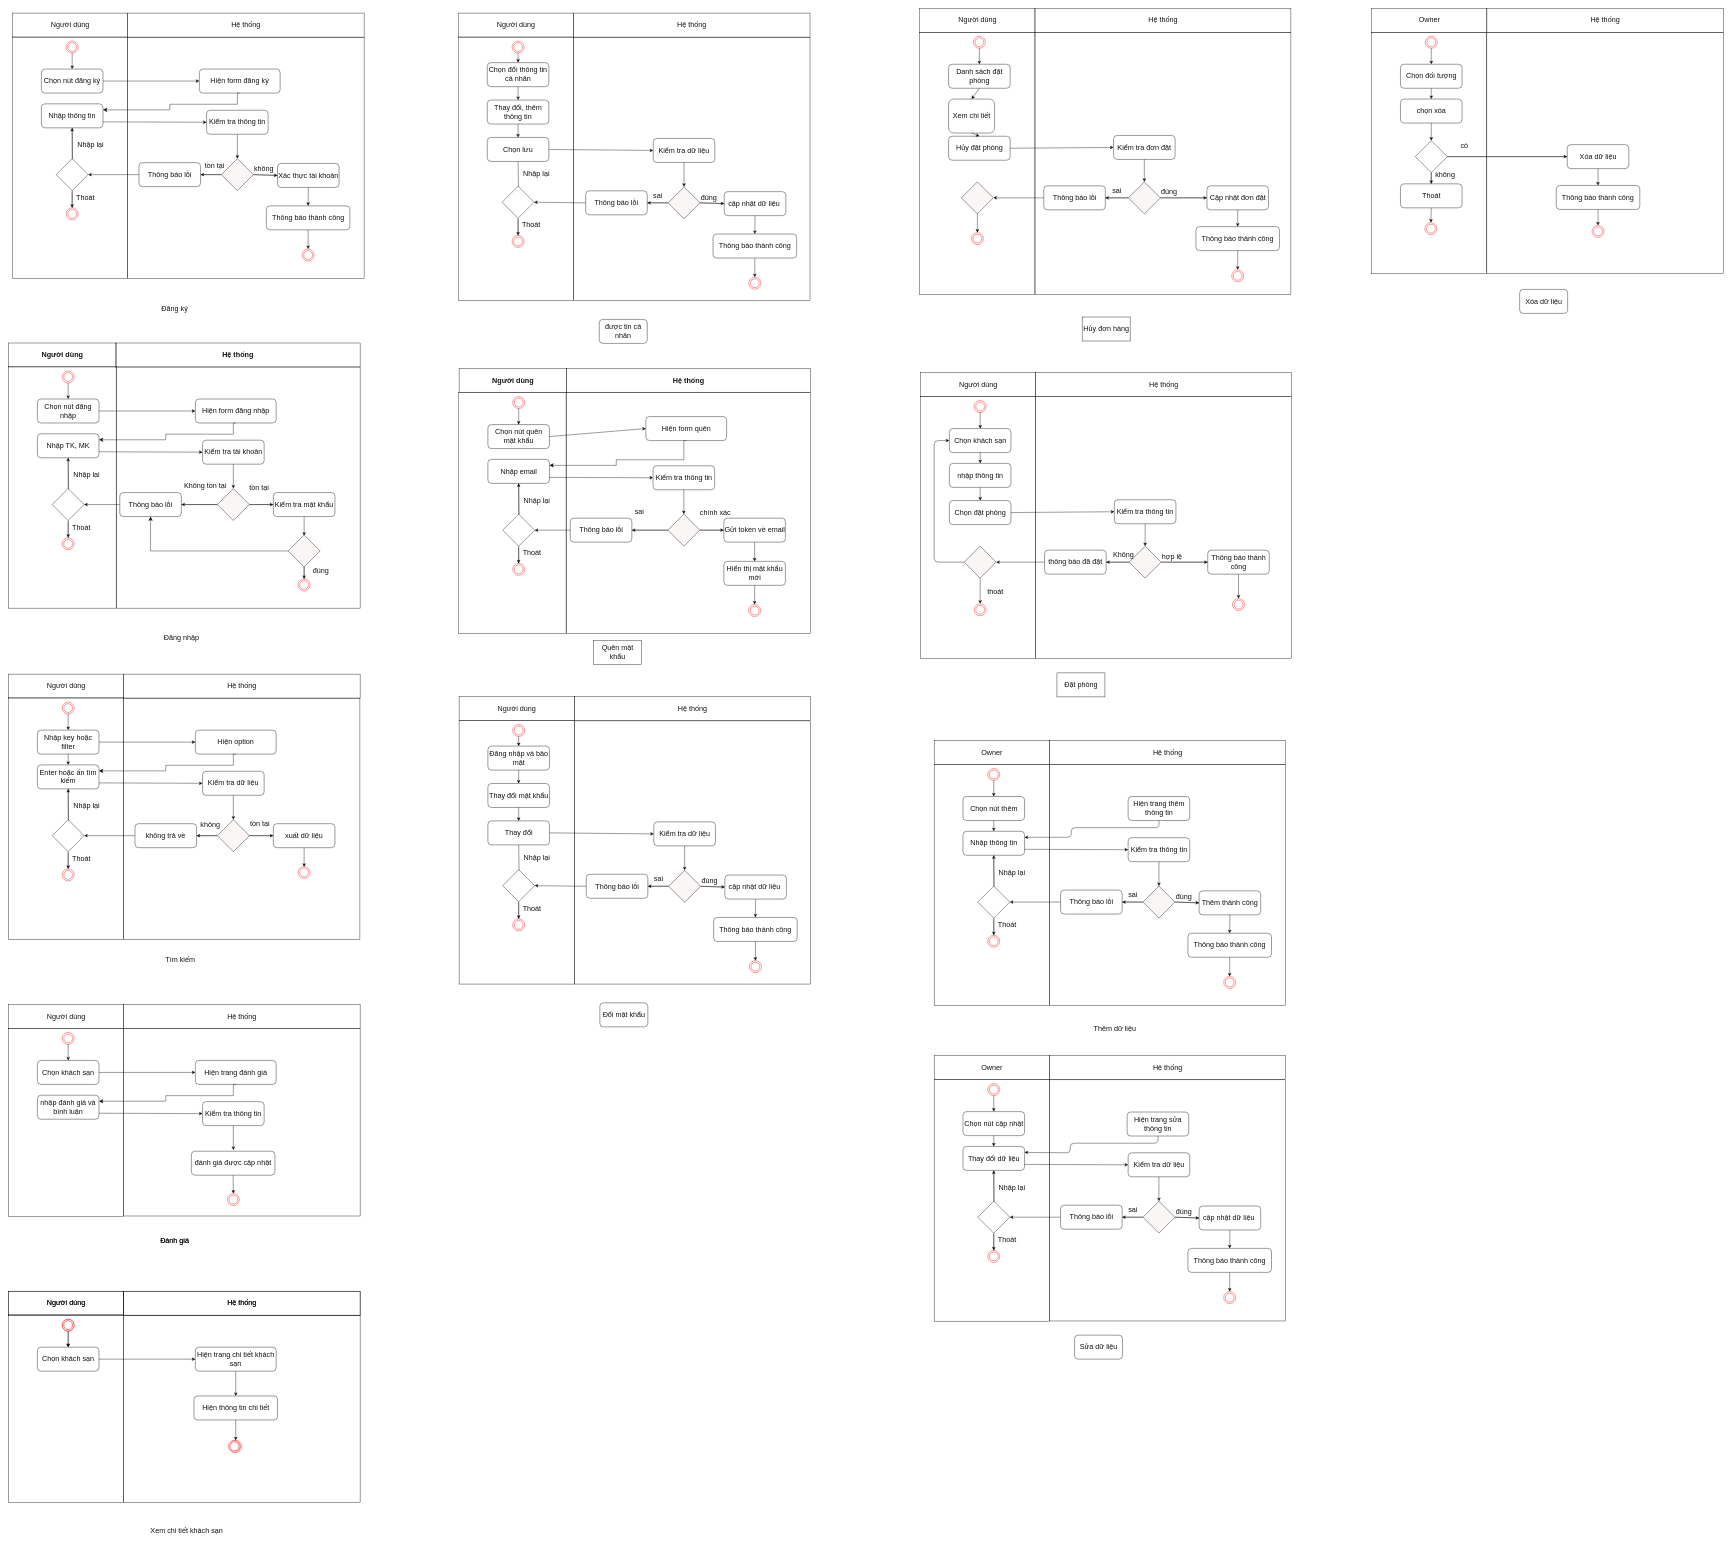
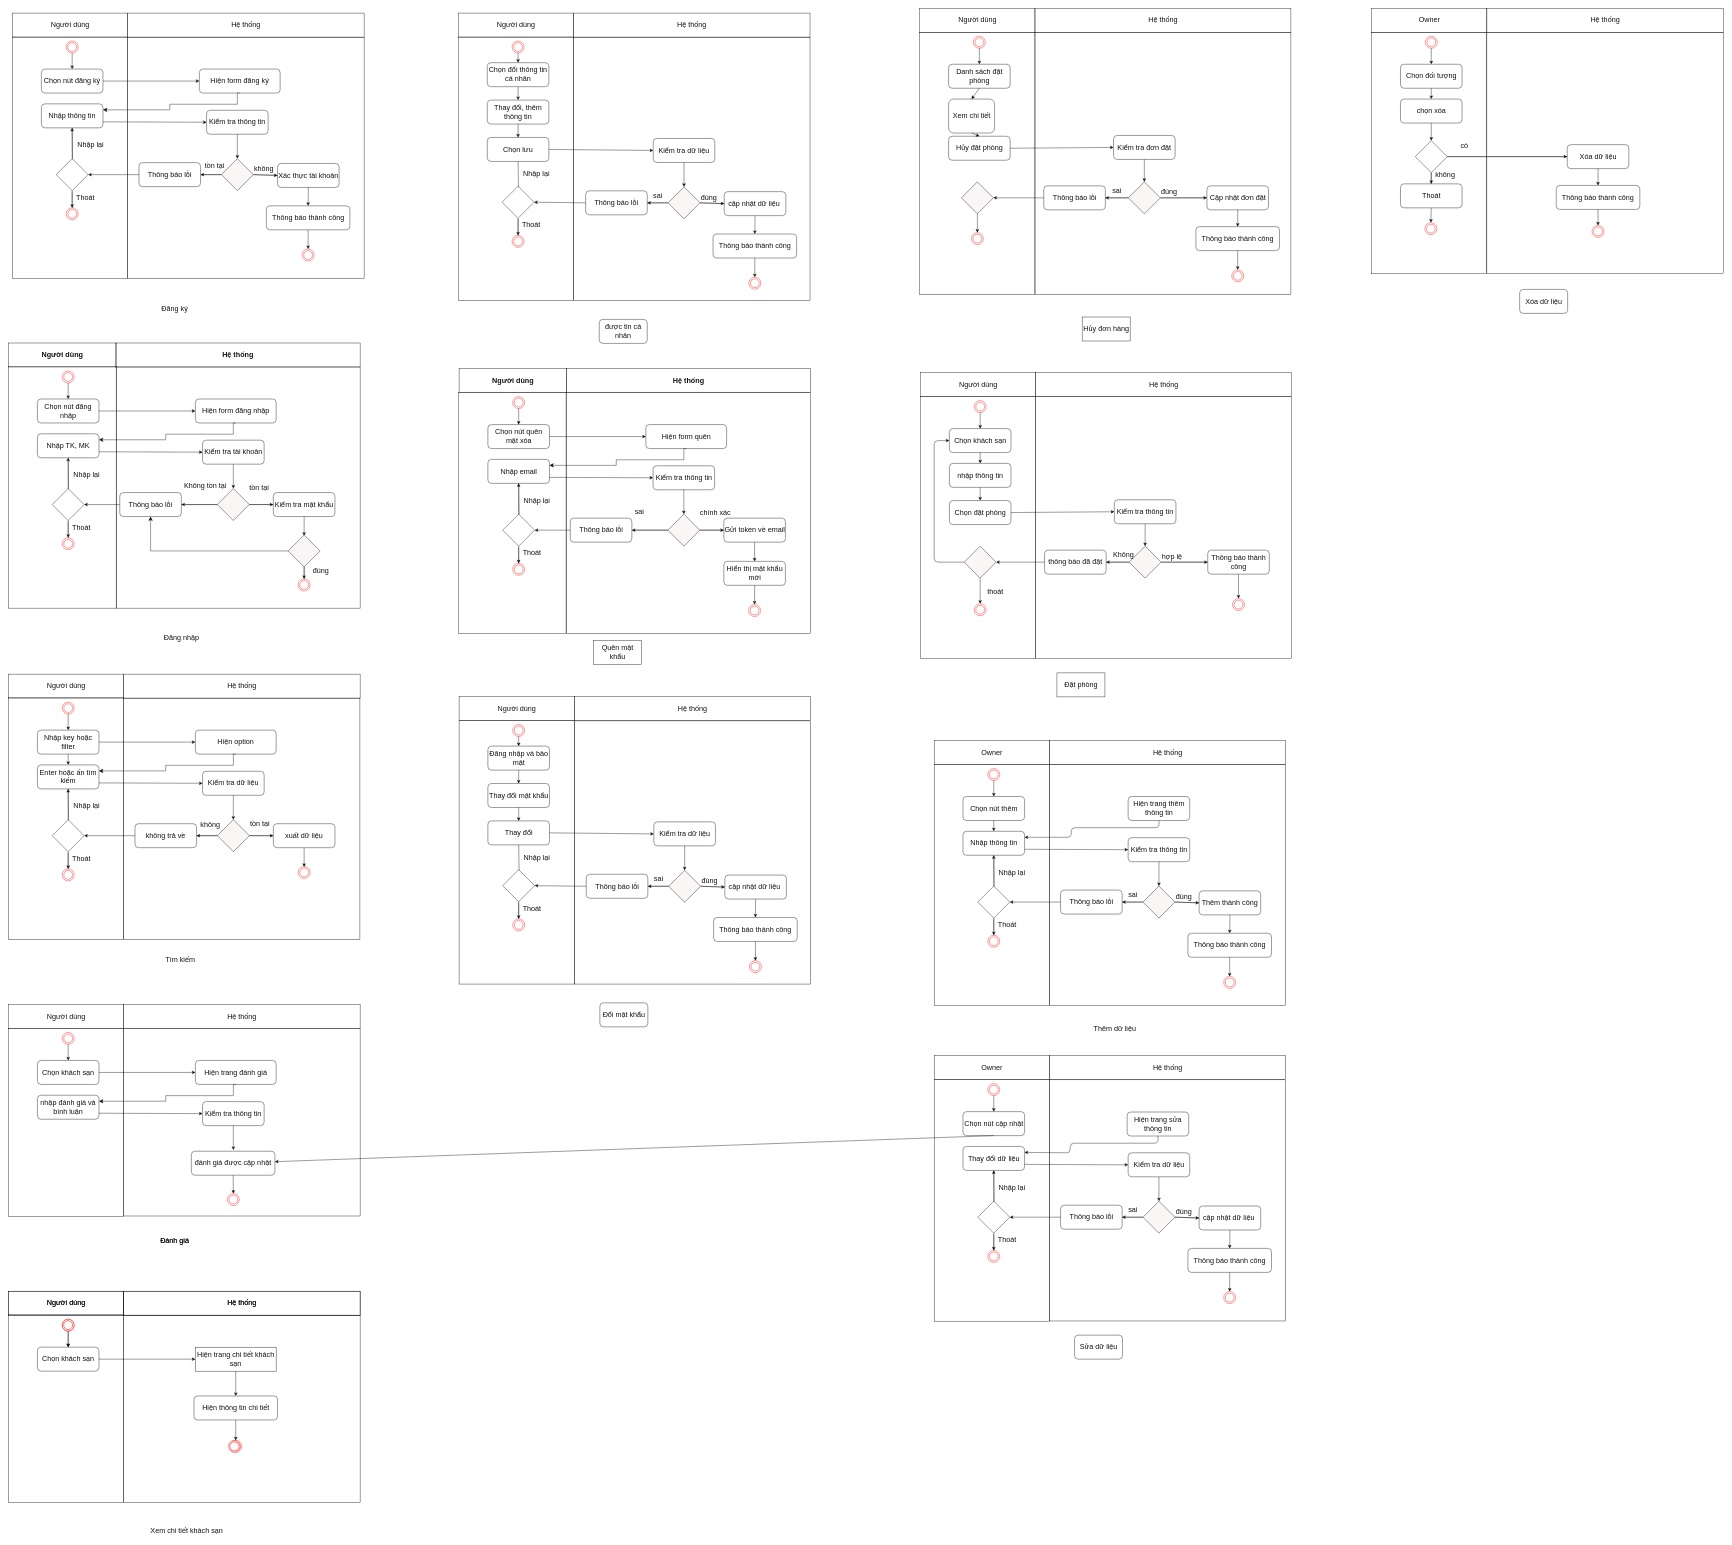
node "Hiện form quên": moved (686, 429) -> (686, 437)
node "Chọn nút quên mật khẩu": label "Chọn nút quên mật khẩu" -> "Chọn nút quên mật xóa"
edge "Chọn nút cập nhật" -> "Thay đổi dữ liệu": now "Chọn nút cập nhật" -> "đánh giá được cập nhật"
node "Hiện trang chi tiết khách sạn": shape rounded rectangle -> rectangle
